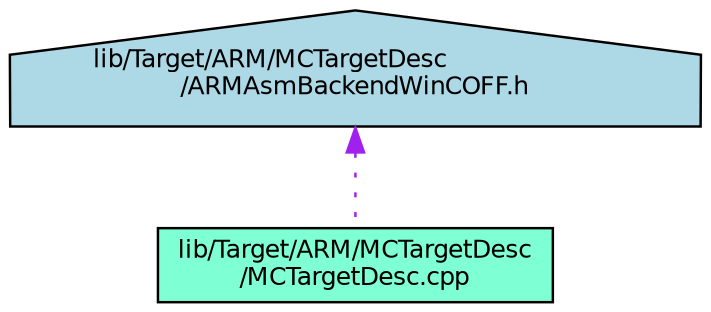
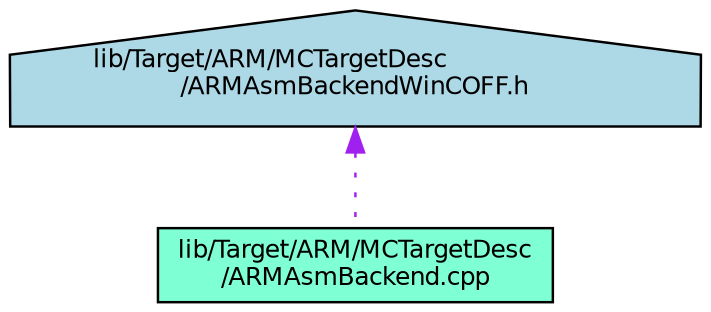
node "lib/Target/ARM/MCTargetDesc /MCTargetDesc.cpp": label "lib/Target/ARM/MCTargetDesc /MCTargetDesc.cpp" -> "lib/Target/ARM/MCTargetDesc /ARMAsmBackend.cpp"
